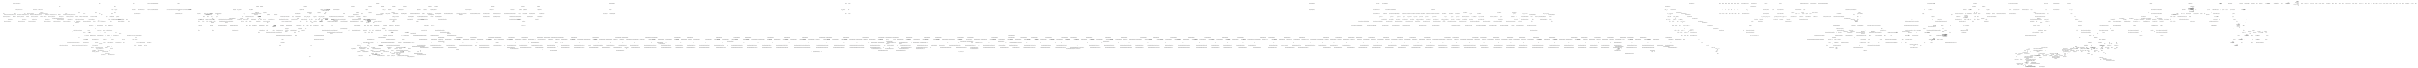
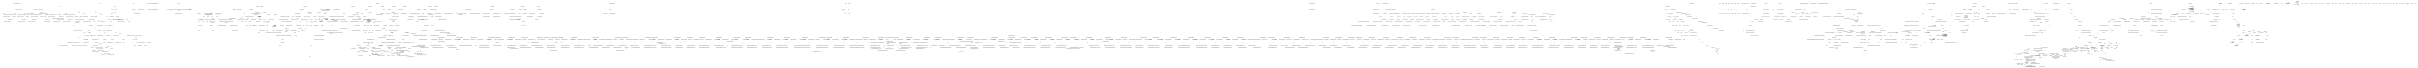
node "this.bootstrapper.allDiscoveredModules = true": added
